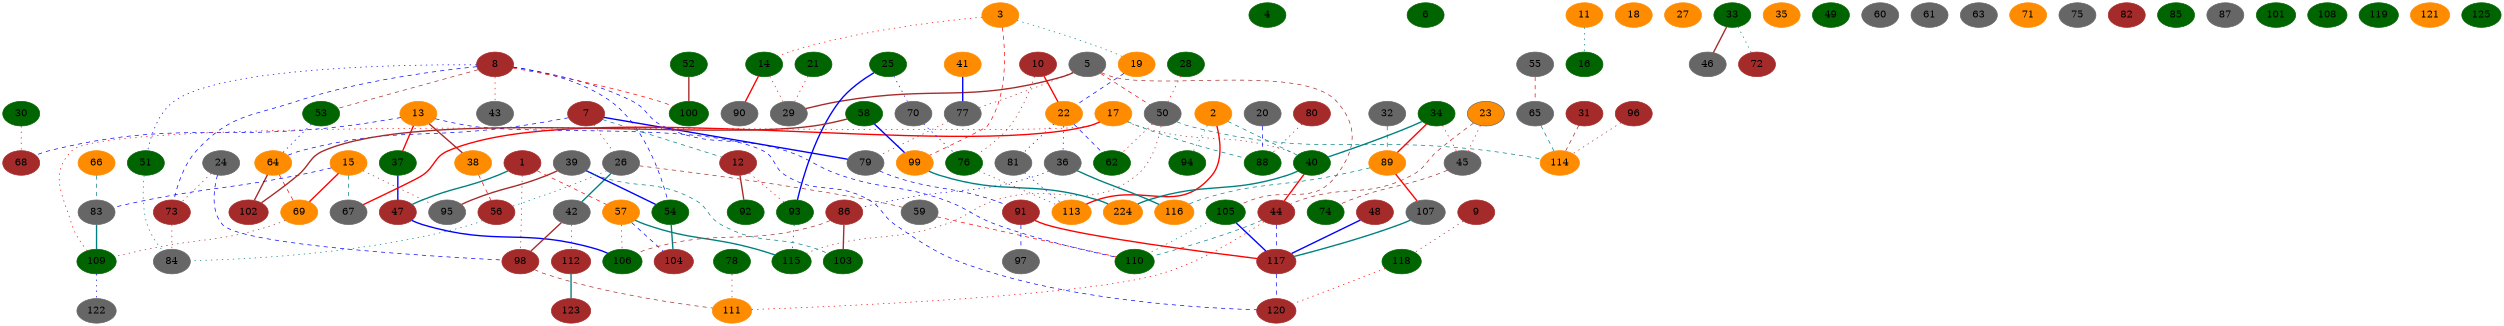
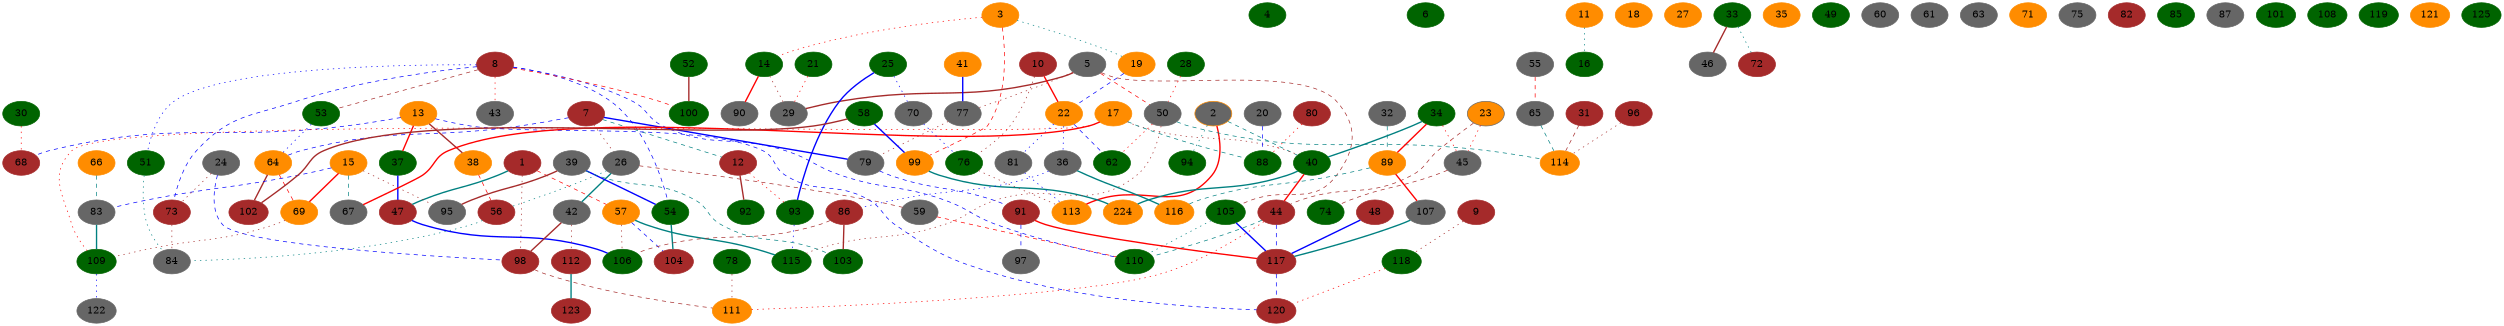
node "2": fillcolor darkorange -> gray40
